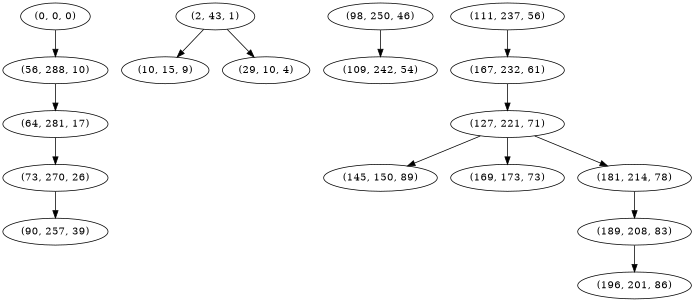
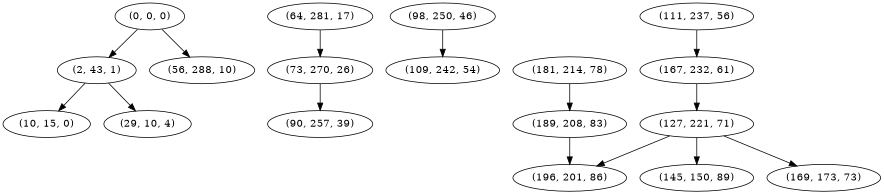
edge "(0, 0, 0)" -> "(2, 43, 1)": added
node "(10, 15, 9)": label "(10, 15, 9)" -> "(10, 15, 0)"
edge "(56, 288, 10)" -> "(64, 281, 17)": removed
edge "(127, 221, 71)" -> "(181, 214, 78)": now "(127, 221, 71)" -> "(196, 201, 86)"
